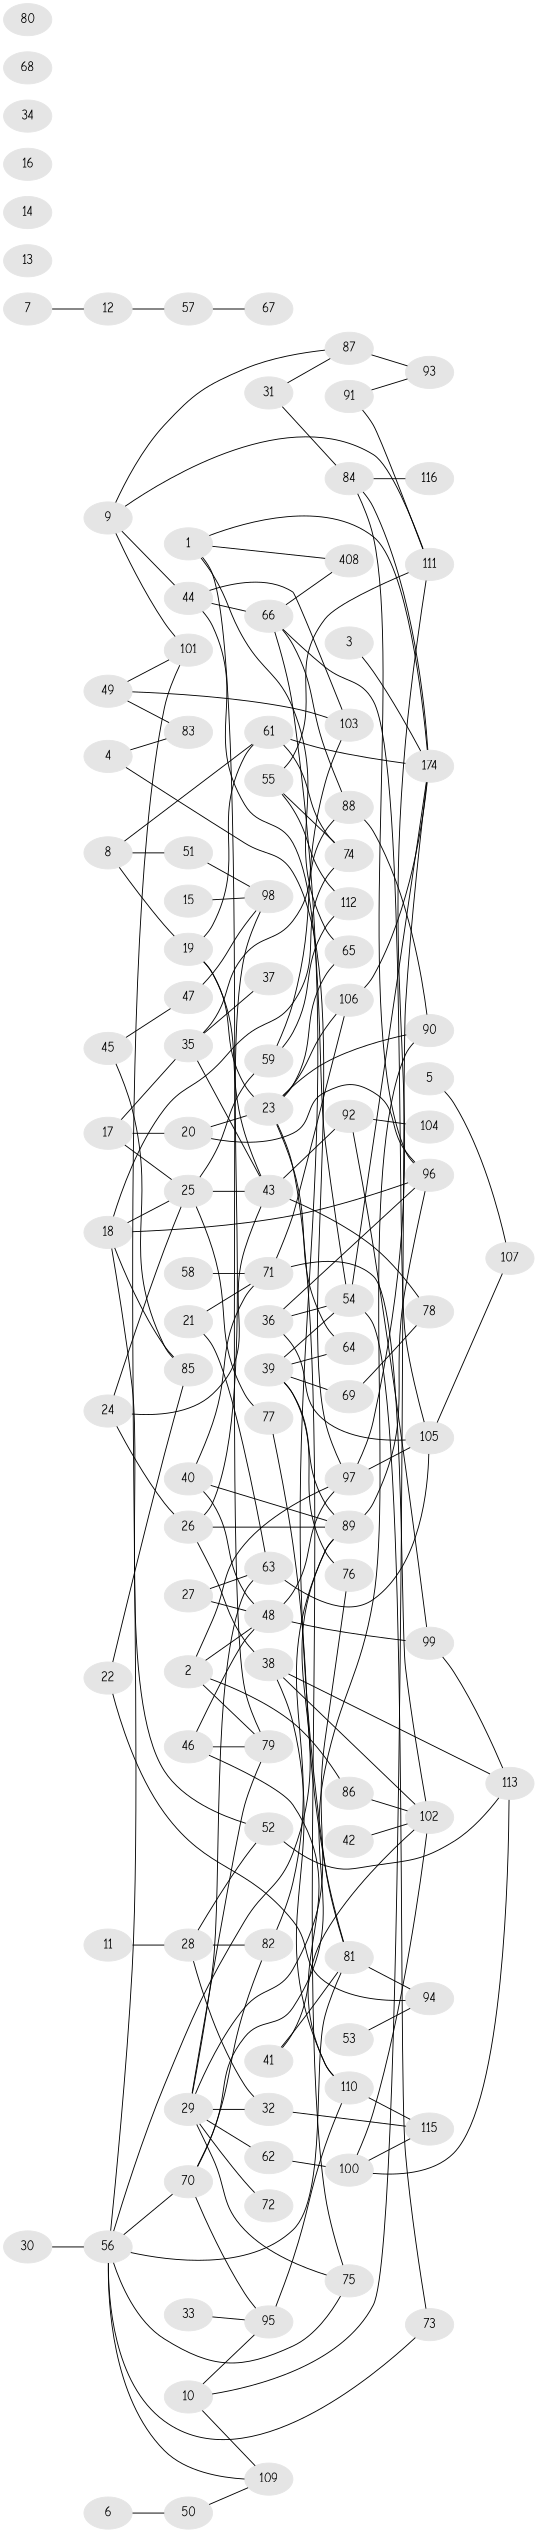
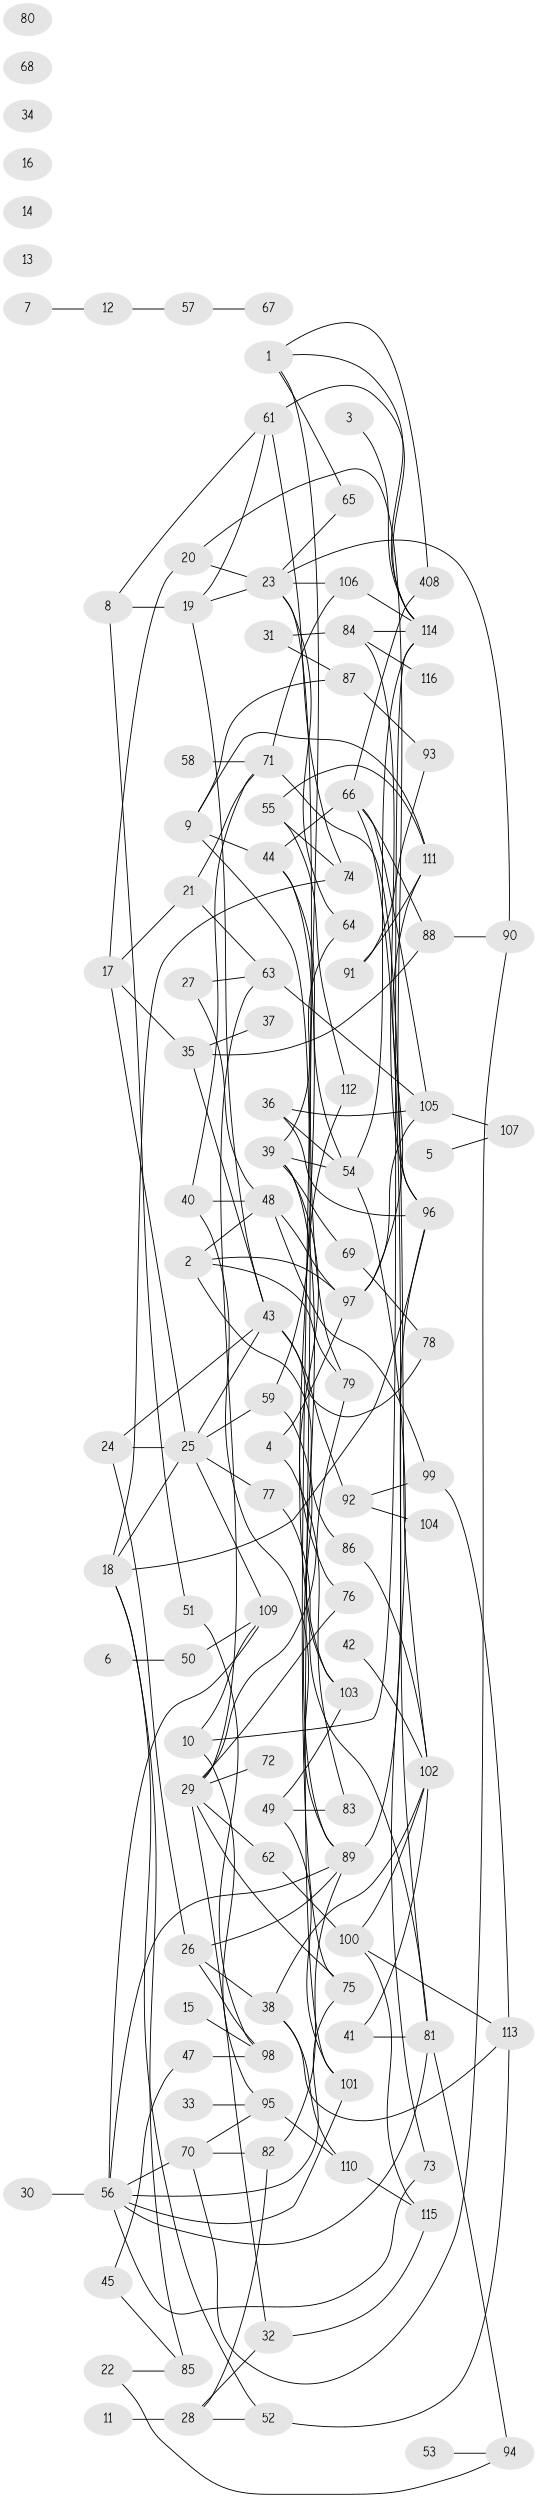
node "174": label "174" -> "114"
edge "21" -- "17": added
edge "25" -- "109": added
node "46": removed
